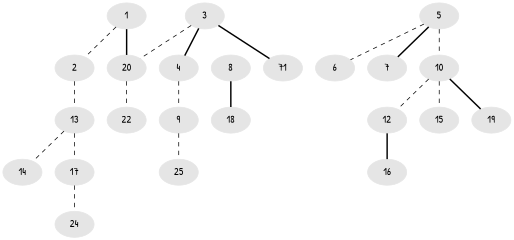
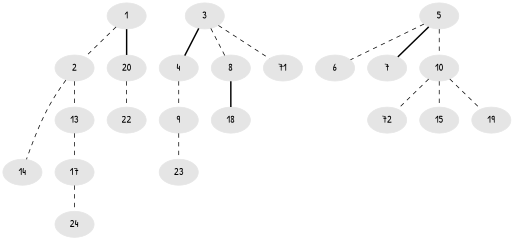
edge "3" -- "20": now "3" -- "8"
edge "3" -- "71": style bold -> dashed
edge "10" -- "19": style bold -> dashed
node "12": label "12" -> "72"
edge "13" -- "14": now "2" -- "14"
node "25": label "25" -> "23"
node "16": removed
